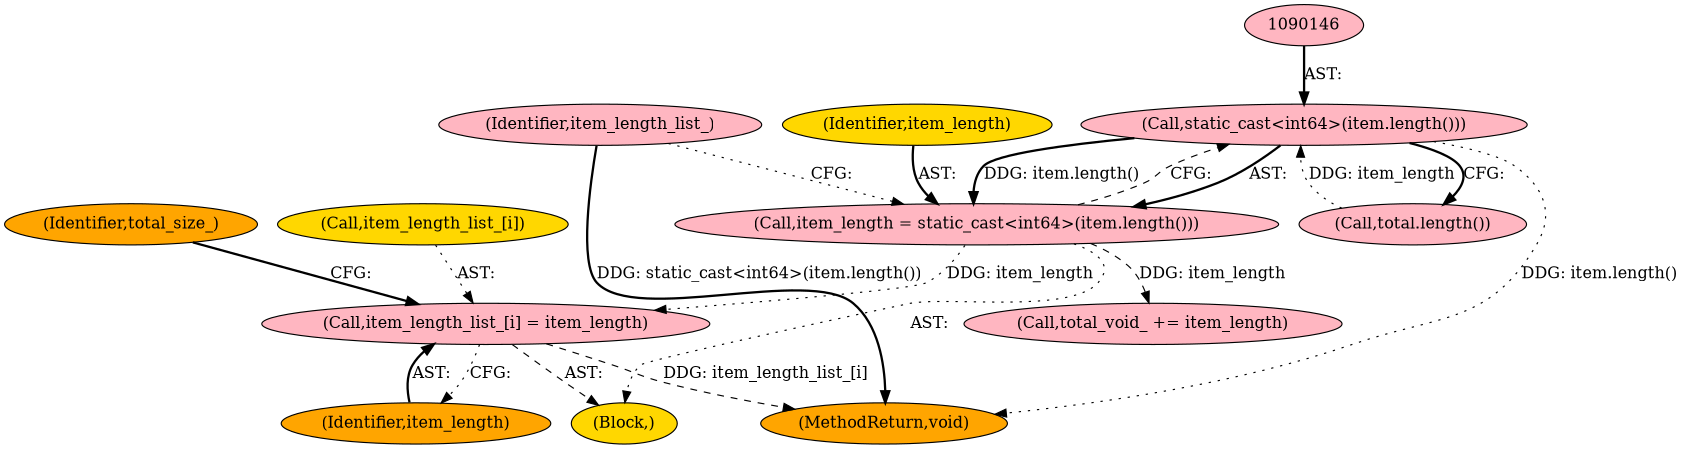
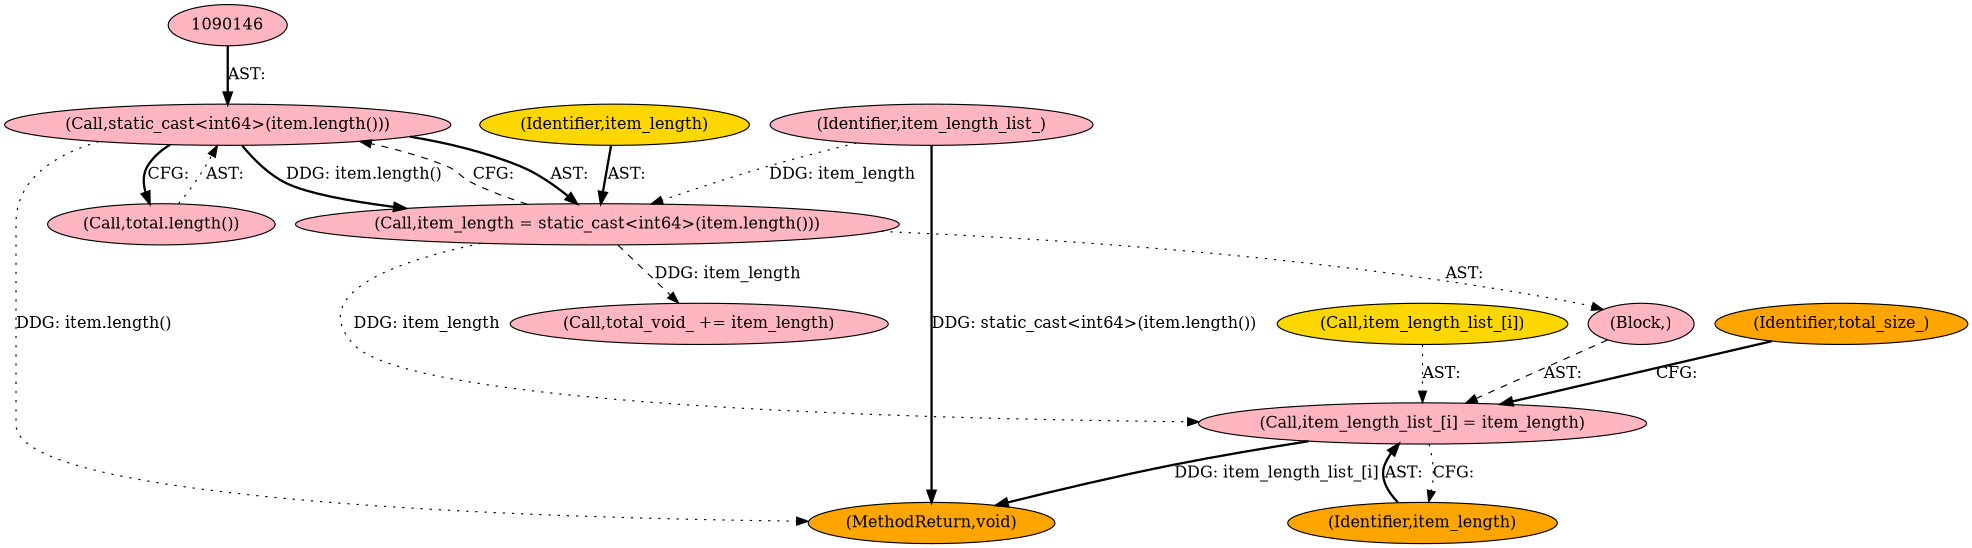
edge "(Identifier,item_length_list_)" -> "(Call,item_length = static_cast<int64>(item.length()))": label "CFG: " -> "DDG: item_length"
edge "(Call,total.length())" -> "(Call,static_cast<int64>(item.length()))": label "DDG: item_length" -> "AST: "
edge "(Call,item_length_list_[i] = item_length)" -> "(Block,)": reversed
edge "(Call,item_length_list_[i] = item_length)" -> "(MethodReturn,void)": style dashed -> bold
node "(Block,)": fillcolor gold -> lightpink
